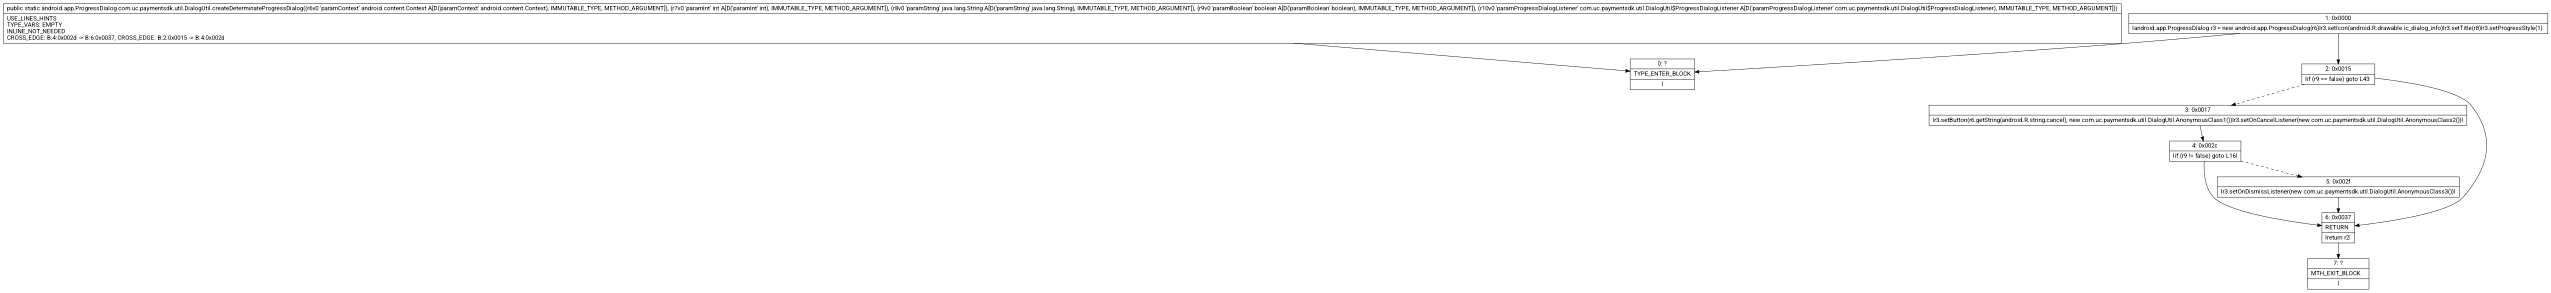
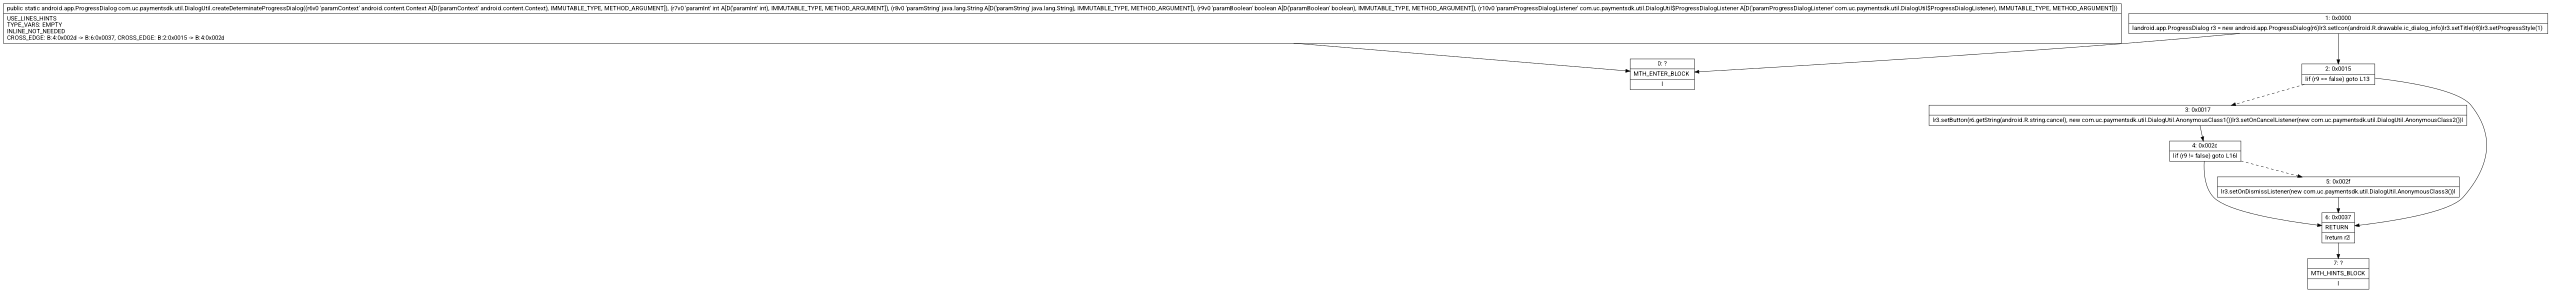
node "0: ?": text "TYPE_ENTER_BLOCK" -> "MTH_ENTER_BLOCK"
node "2: 0x0015": text "lif (r9 == false) goto L43l" -> "lif (r9 == false) goto L13l"
node "7: ?": text "MTH_EXIT_BLOCK" -> "MTH_HINTS_BLOCK"
